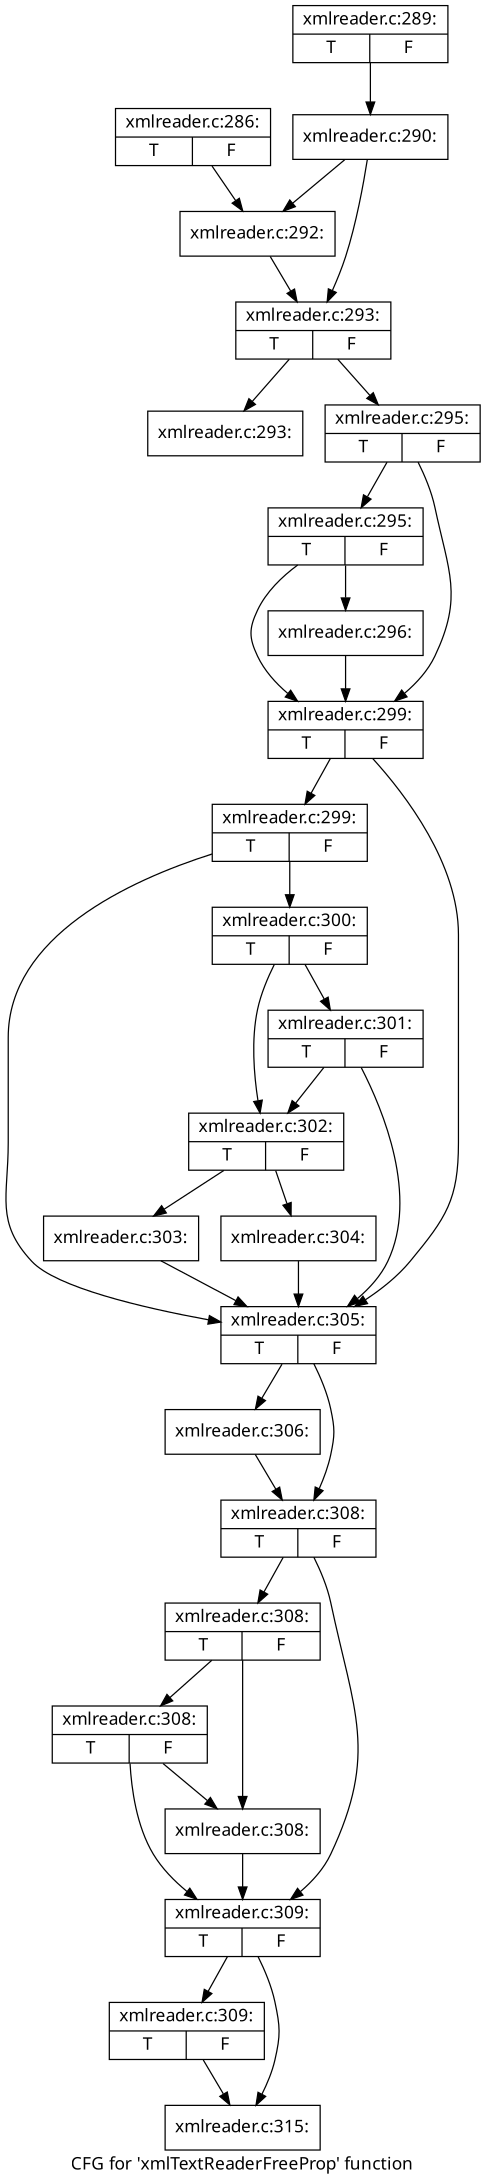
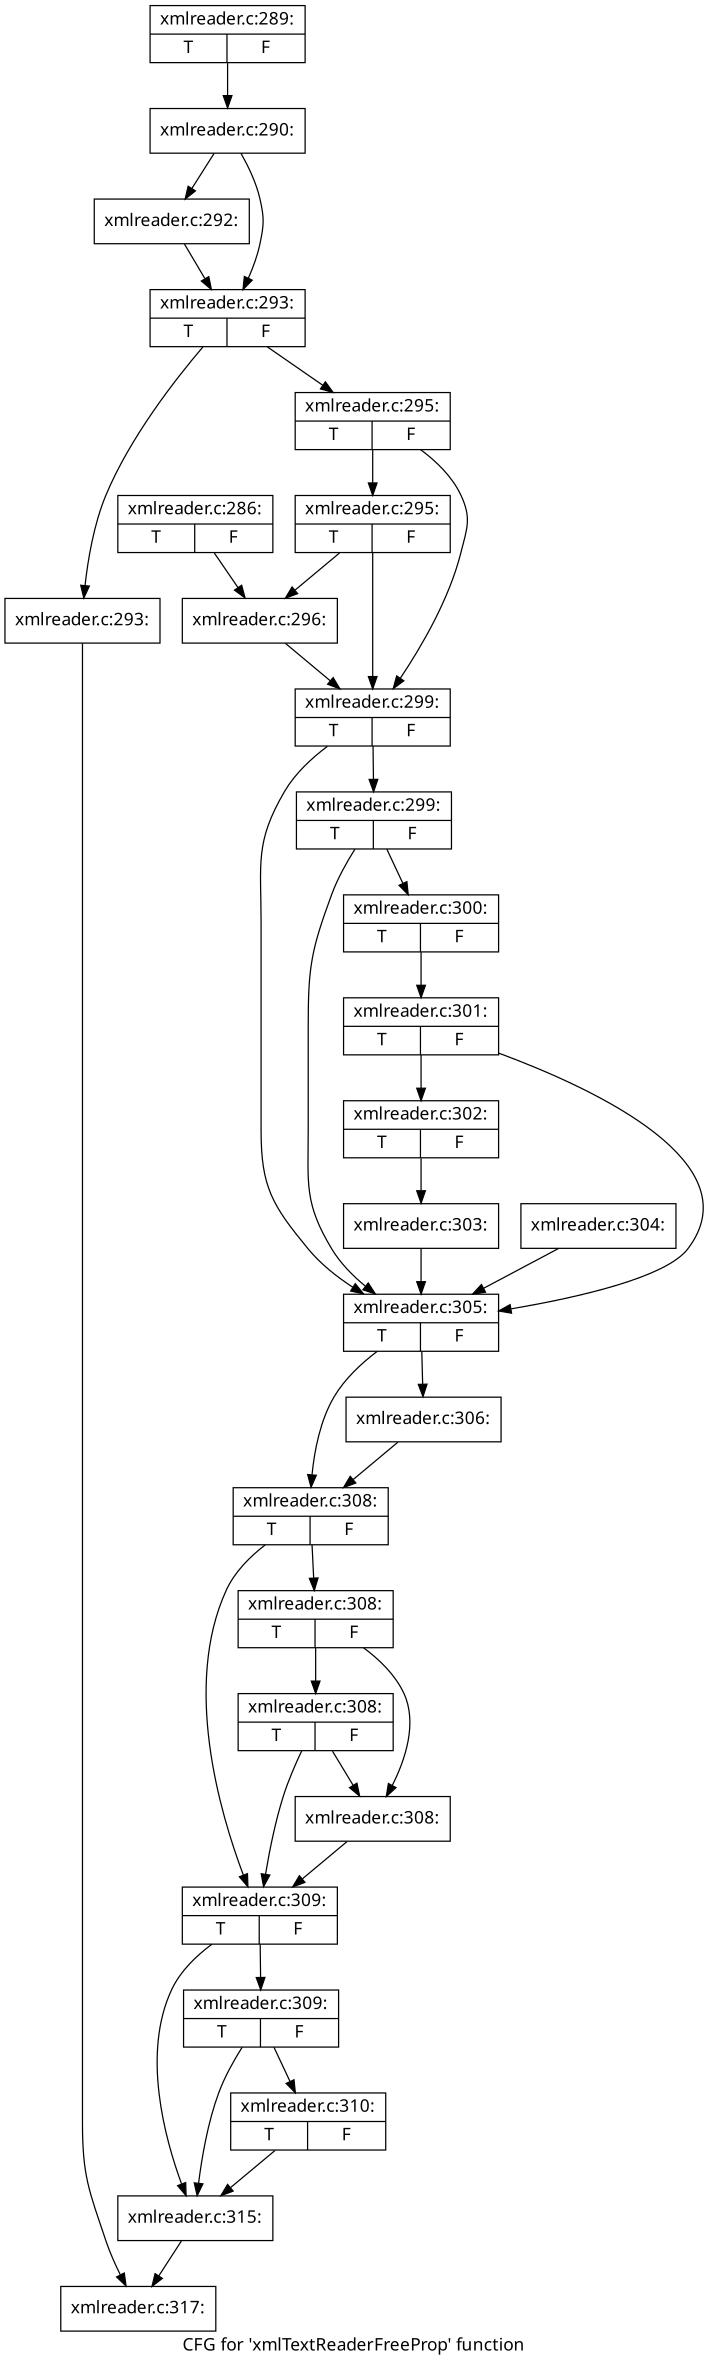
edge "xmlreader.c:286:" -> "xmlreader.c:292:": now "xmlreader.c:286:" -> "xmlreader.c:296:"
edge "xmlreader.c:300:" -> "xmlreader.c:302:": removed
edge "xmlreader.c:302:" -> "xmlreader.c:304:": removed
node "xmlreader.c:310:": added
node "xmlreader.c:317:": added
